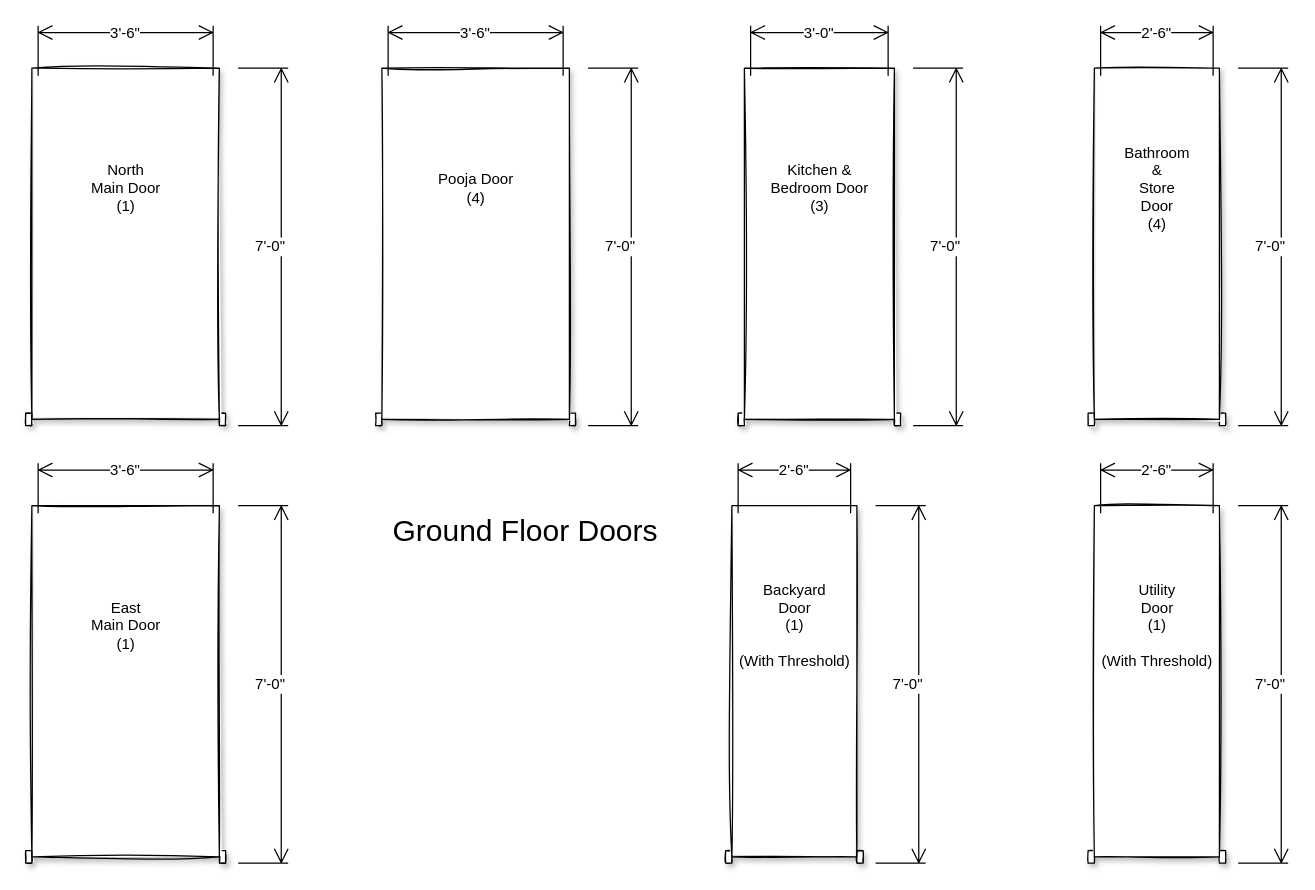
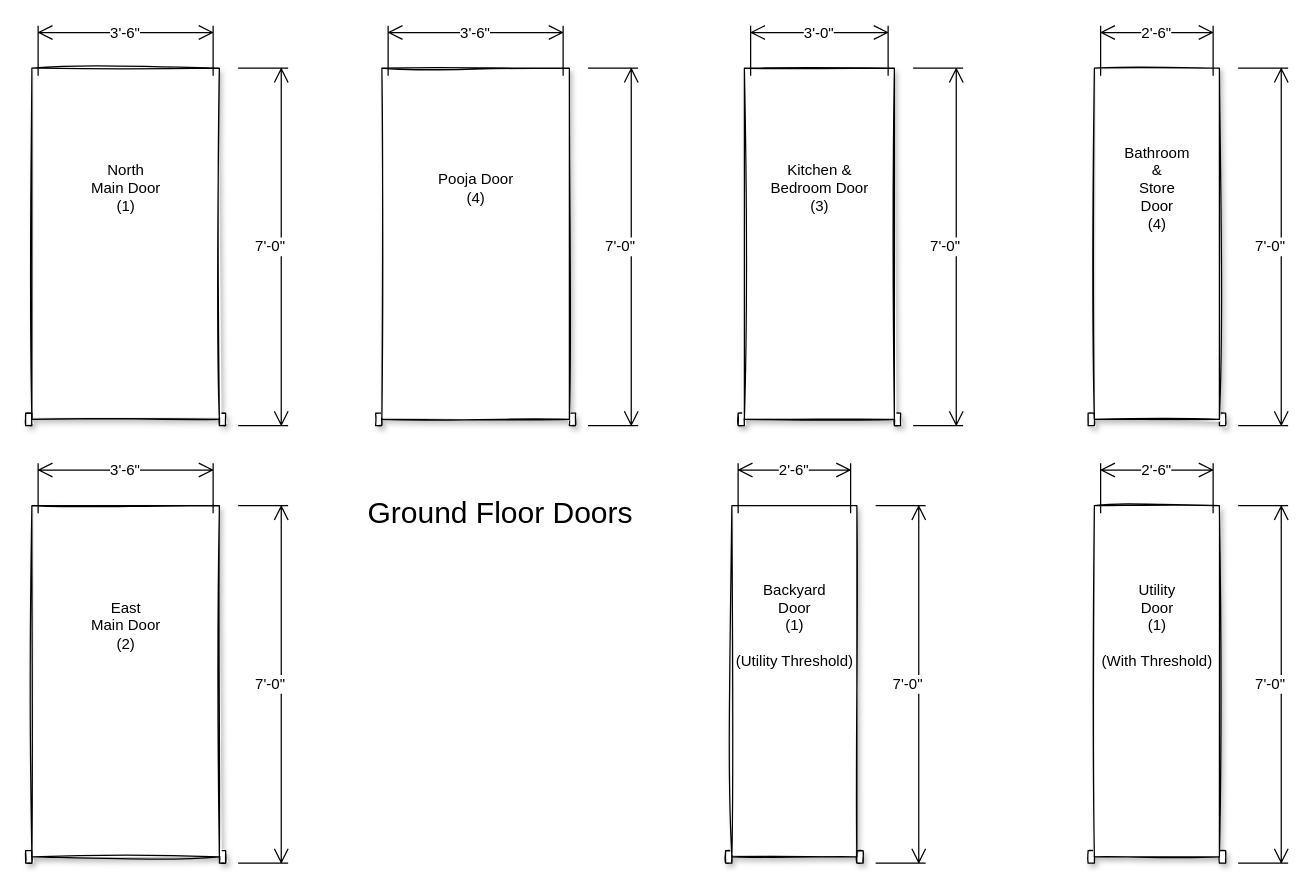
node "Ground Floor Doors": moved (526, 532) -> (501, 513)
node "East Main Door (1)": label "East Main Door (1)" -> "East Main Door (2)"
node "Backyard Door (1) (With Threshold)": label "Backyard Door (1) (With Threshold)" -> "Backyard Door (1) (Utility Threshold)"
